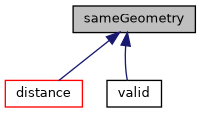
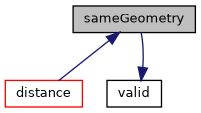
edge "valid" -> "sameGeometry": reversed
